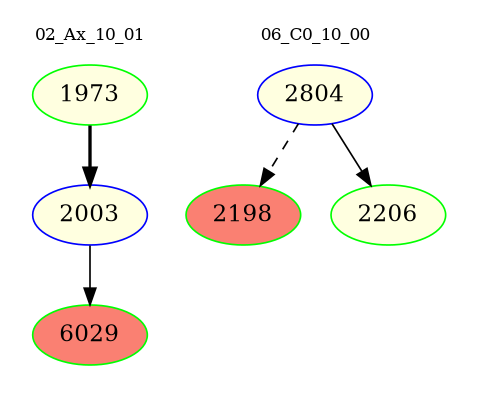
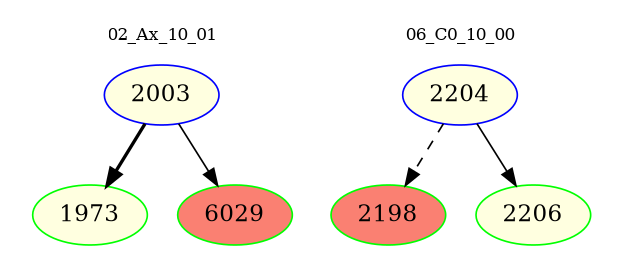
node "2804": label "2804" -> "2204"
edge "1973" -> "2003": reversed
